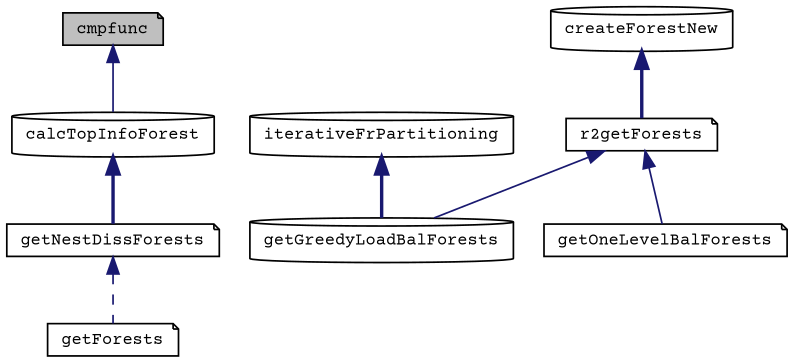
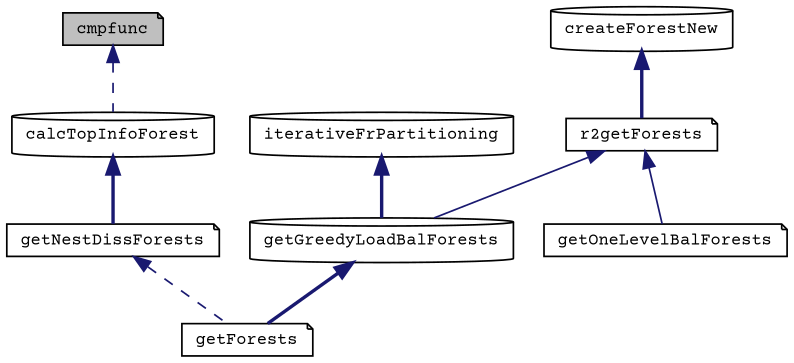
edge "calcTopInfoForest" -> "cmpfunc": style solid -> dashed
edge "getForests" -> "getGreedyLoadBalForests": added
